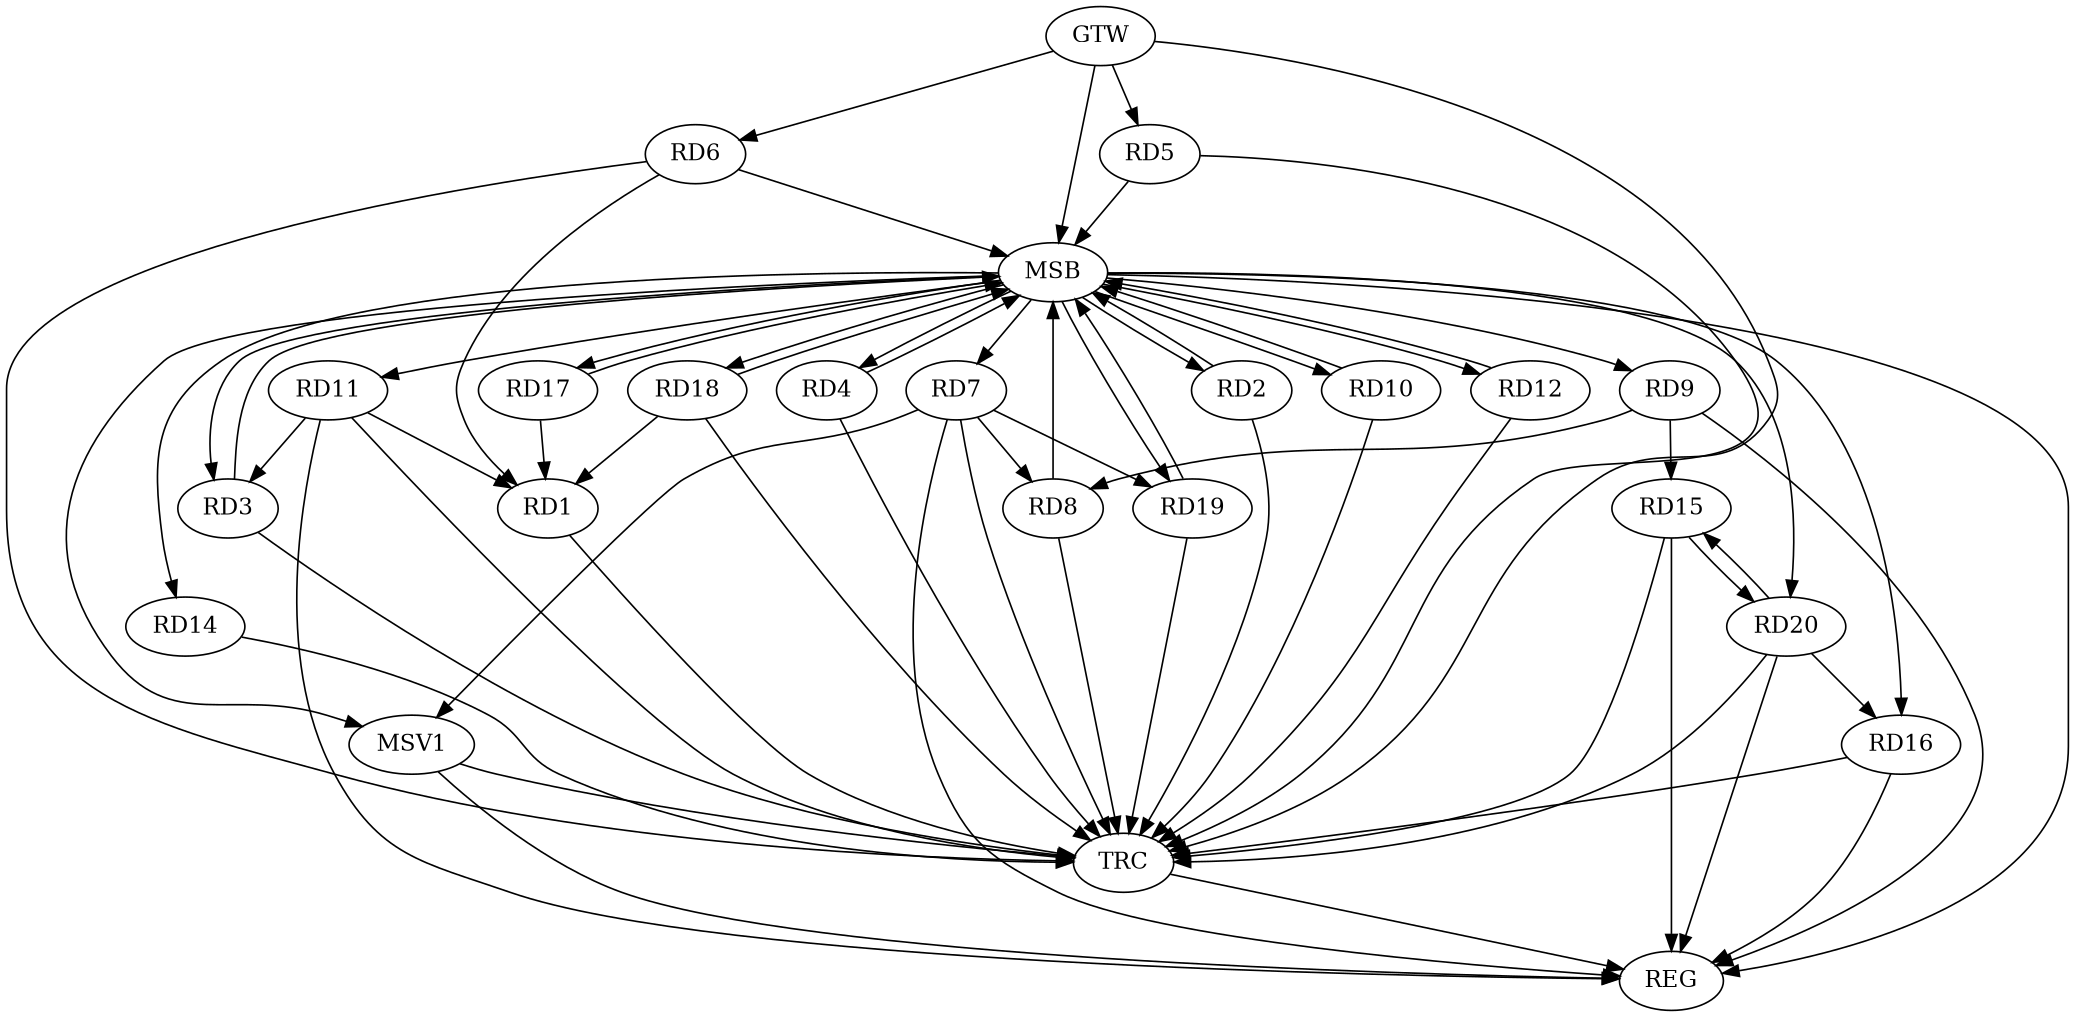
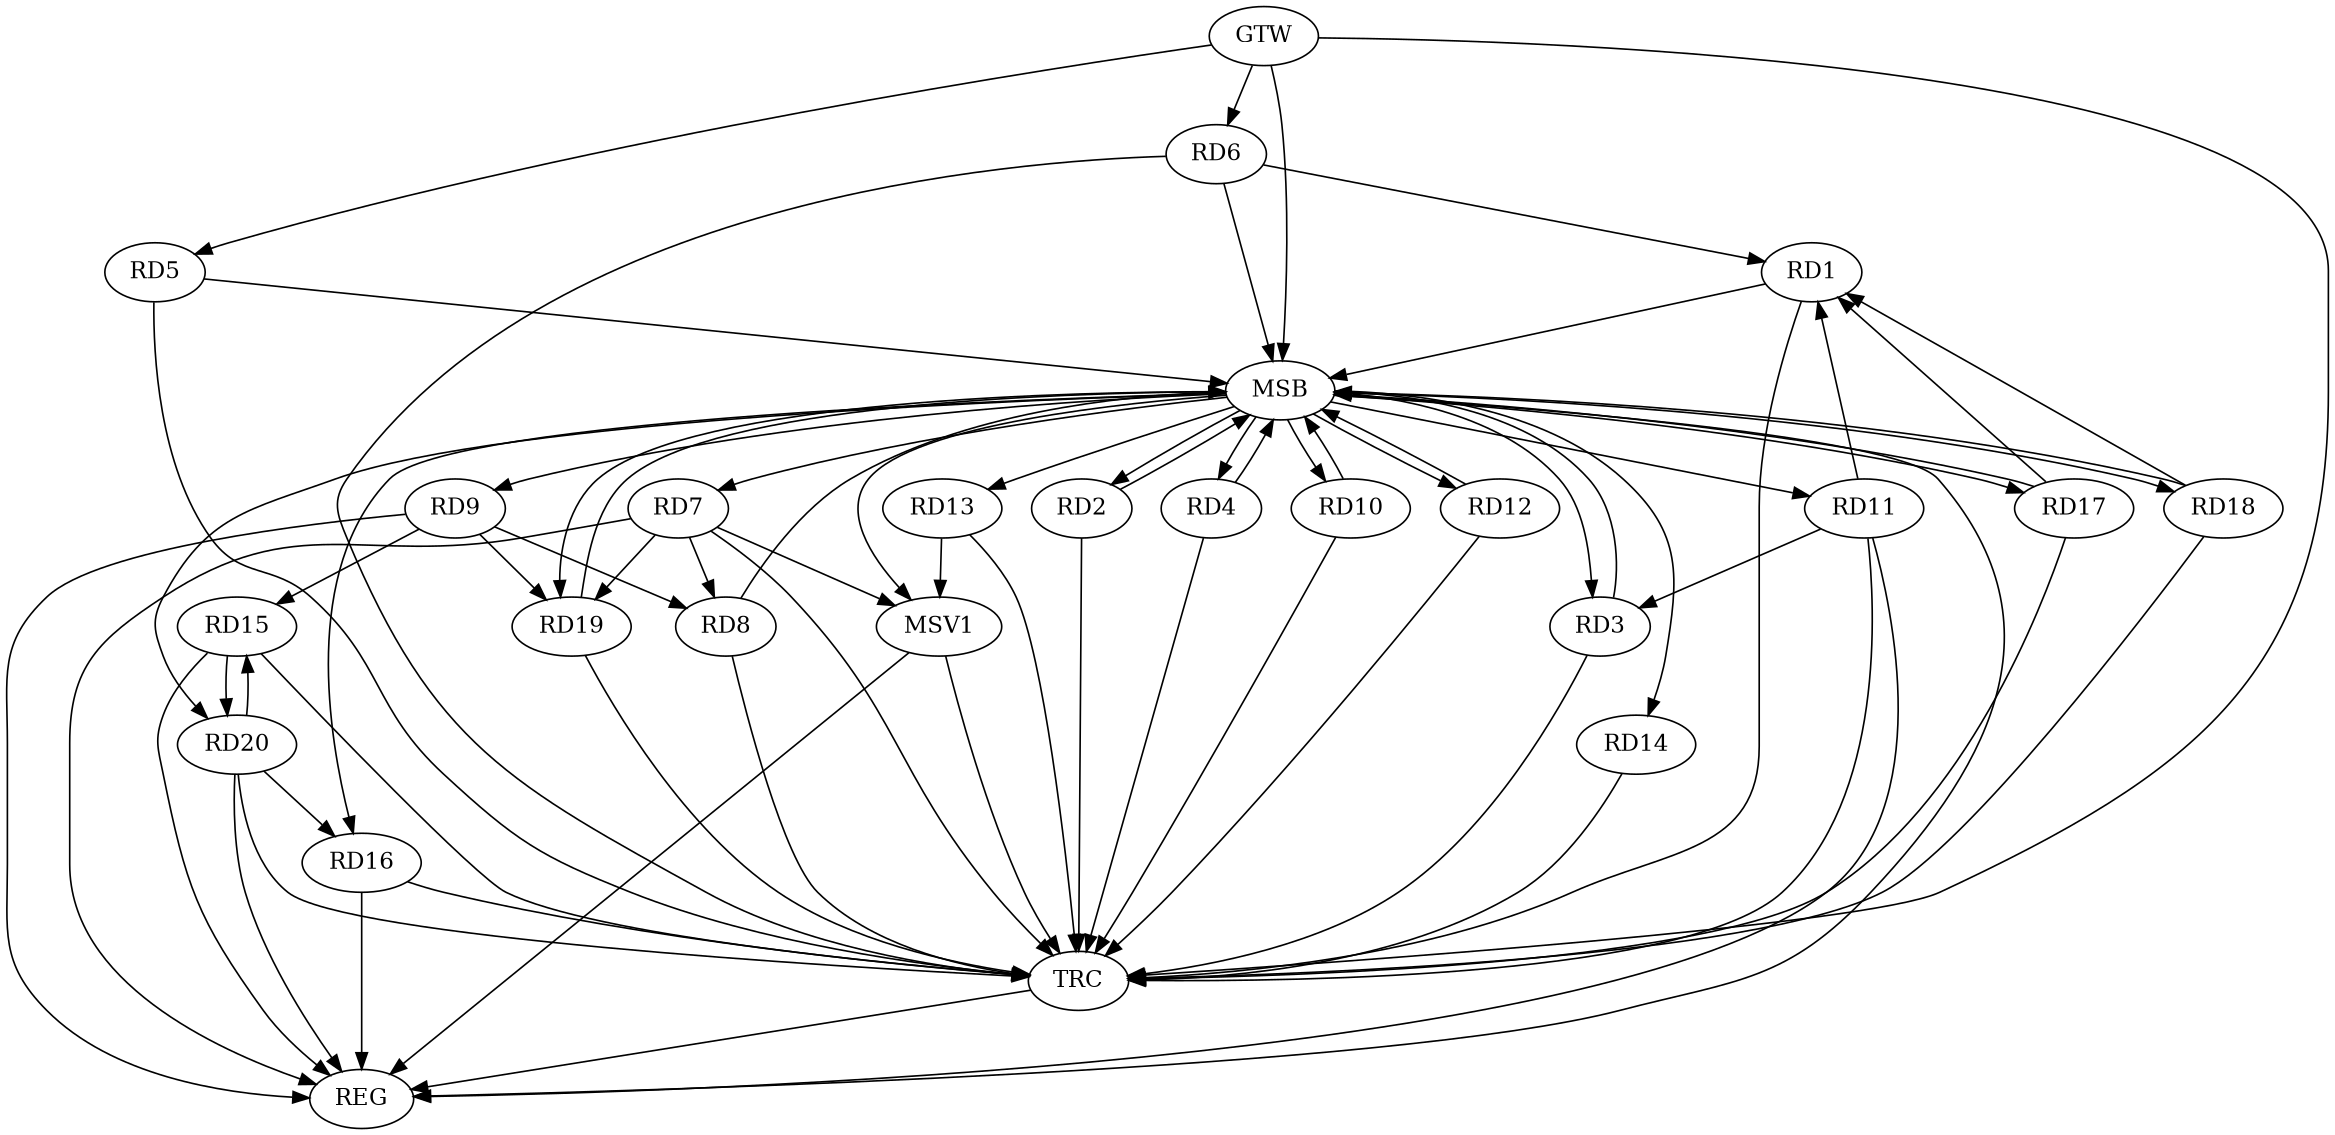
edge "RD1" -> "MSB": added
node "RD13": added
edge "RD9" -> "RD19": added
edge "RD17" -> "TRC": added
